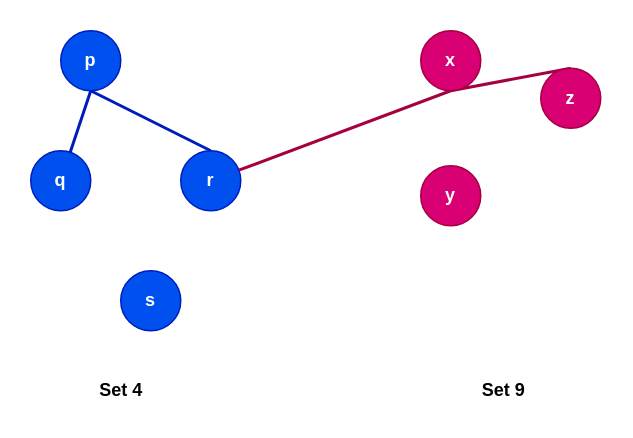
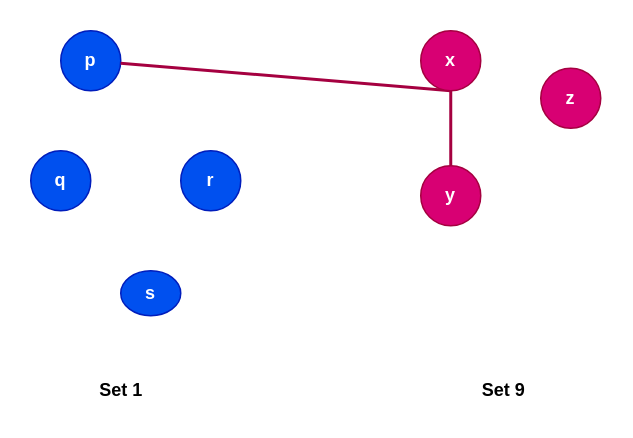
edge "x" -- "z": now "x" -- "p"
edge "p" -- "r": removed
edge "p" -- "q": removed
edge "x" -- "r": now "x" -- "y"
node "s": size 60x60 -> 60x45
node "Set 4": label "Set 4" -> "Set 1"
